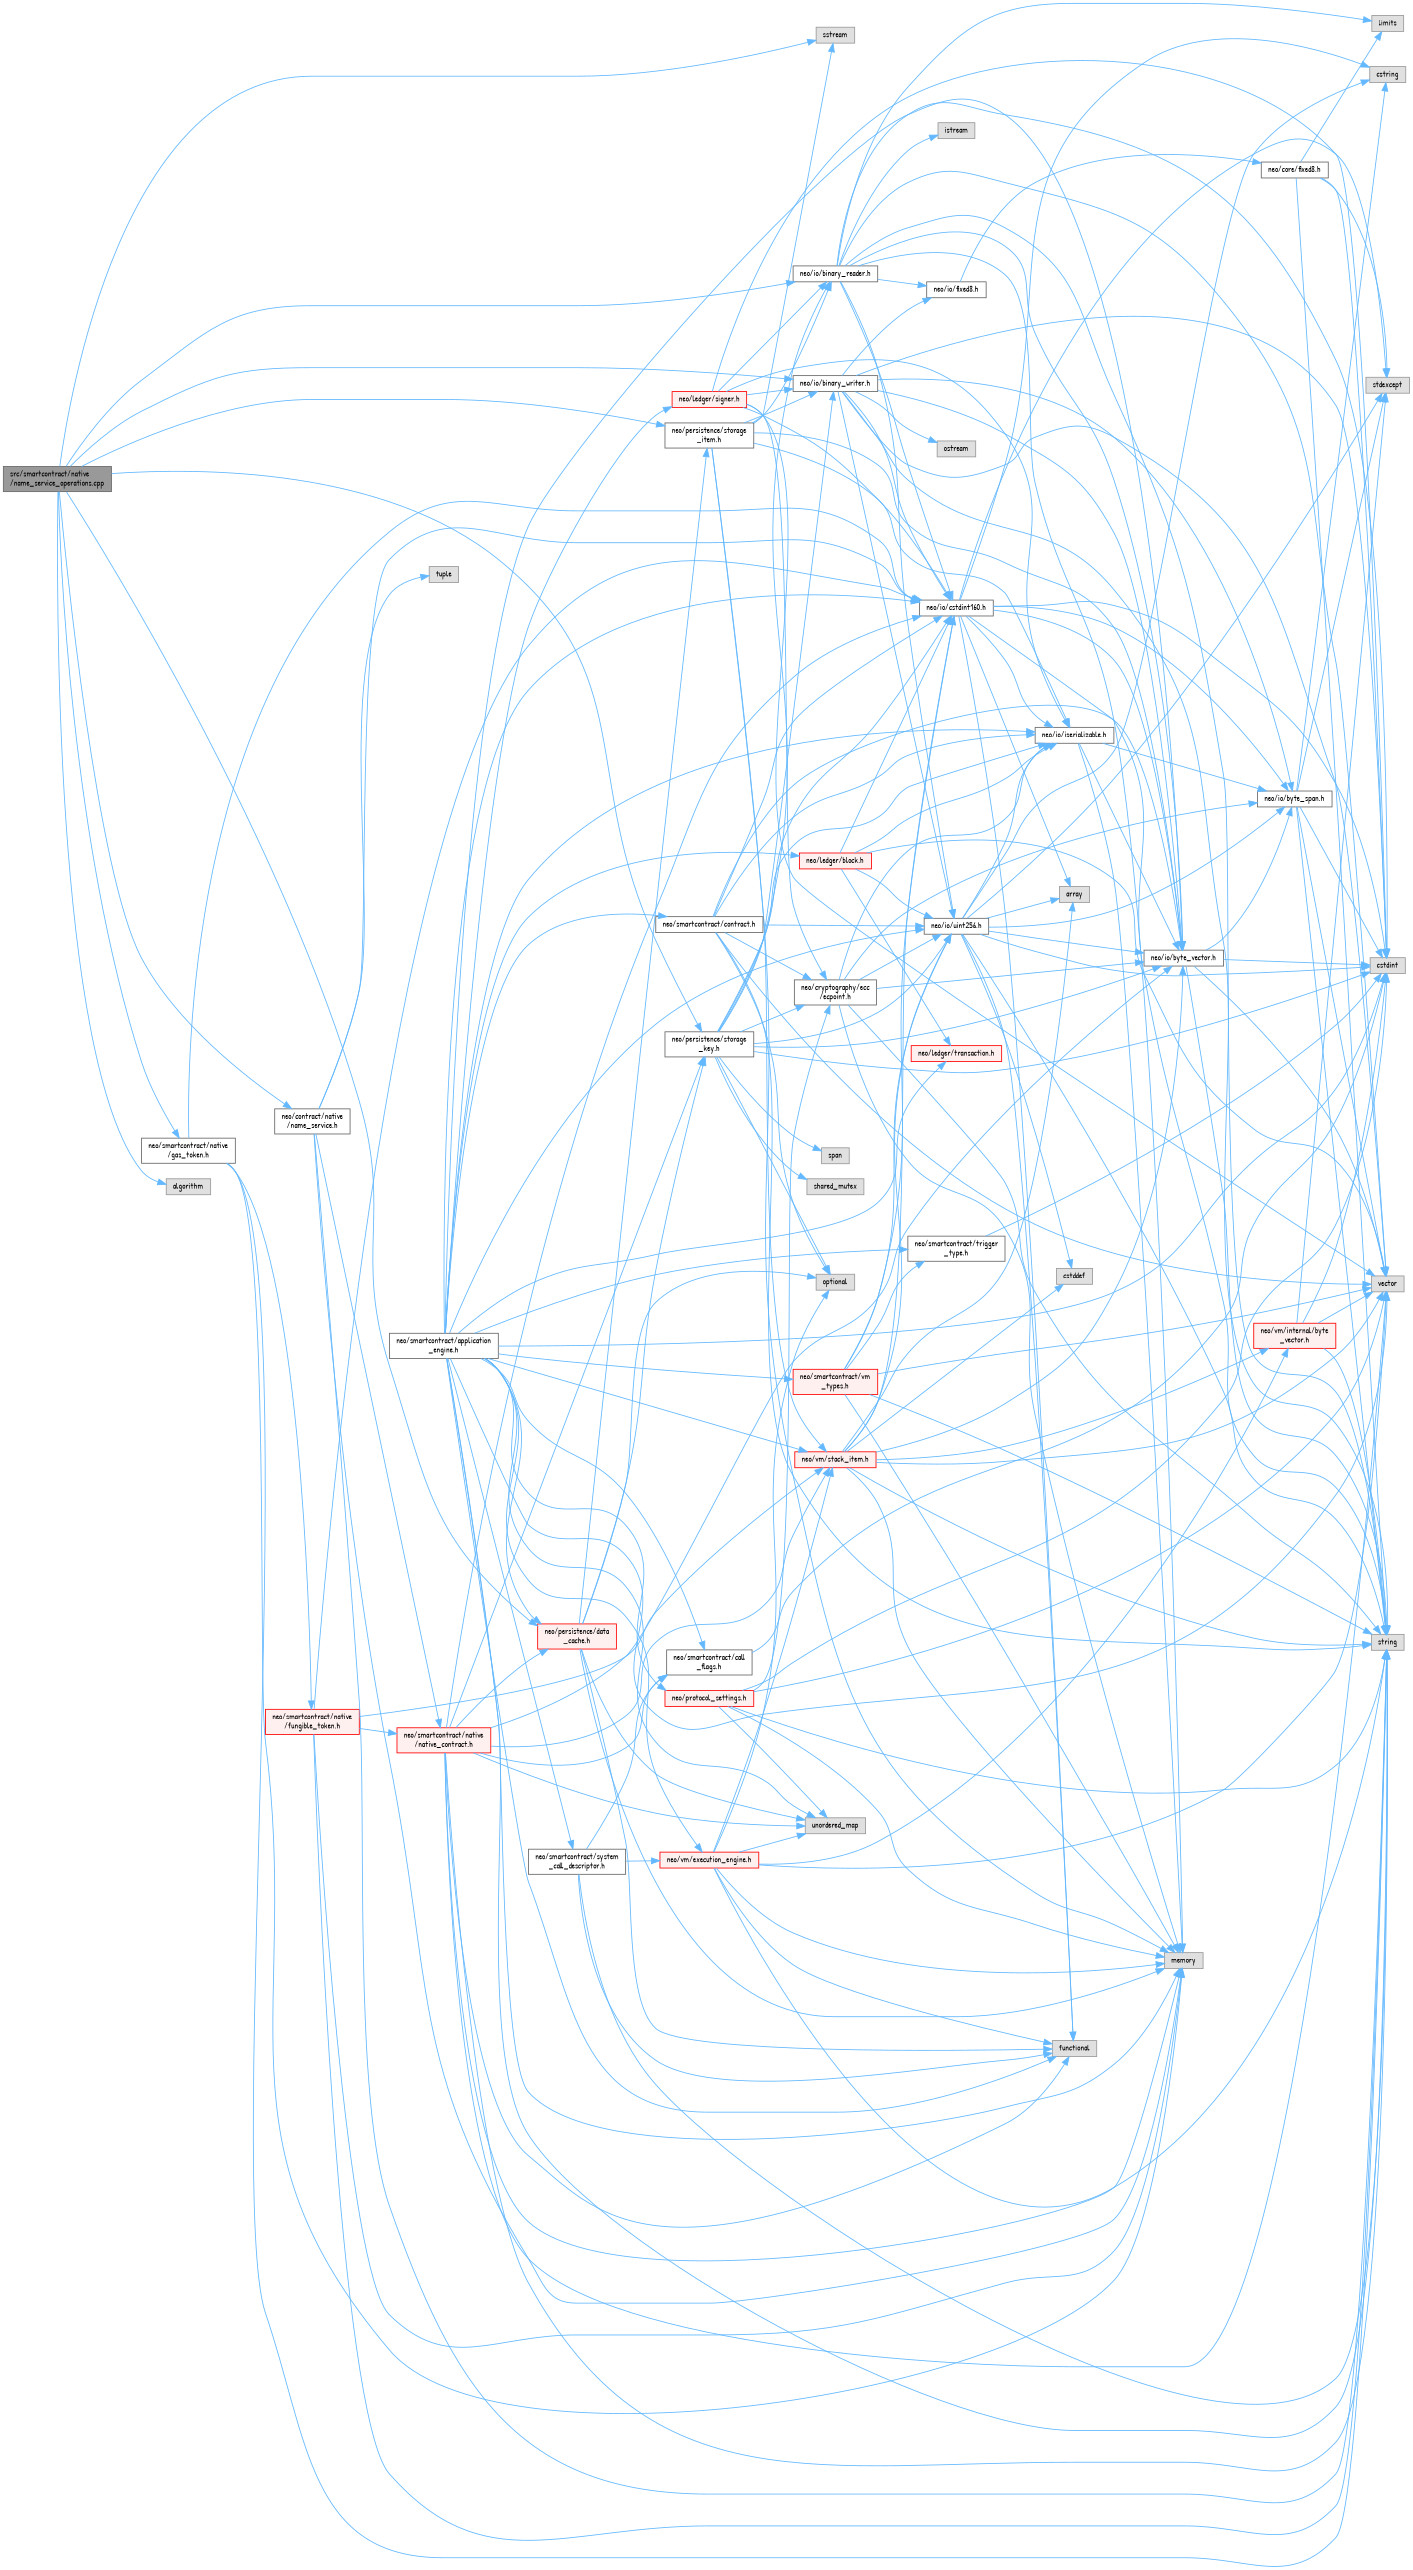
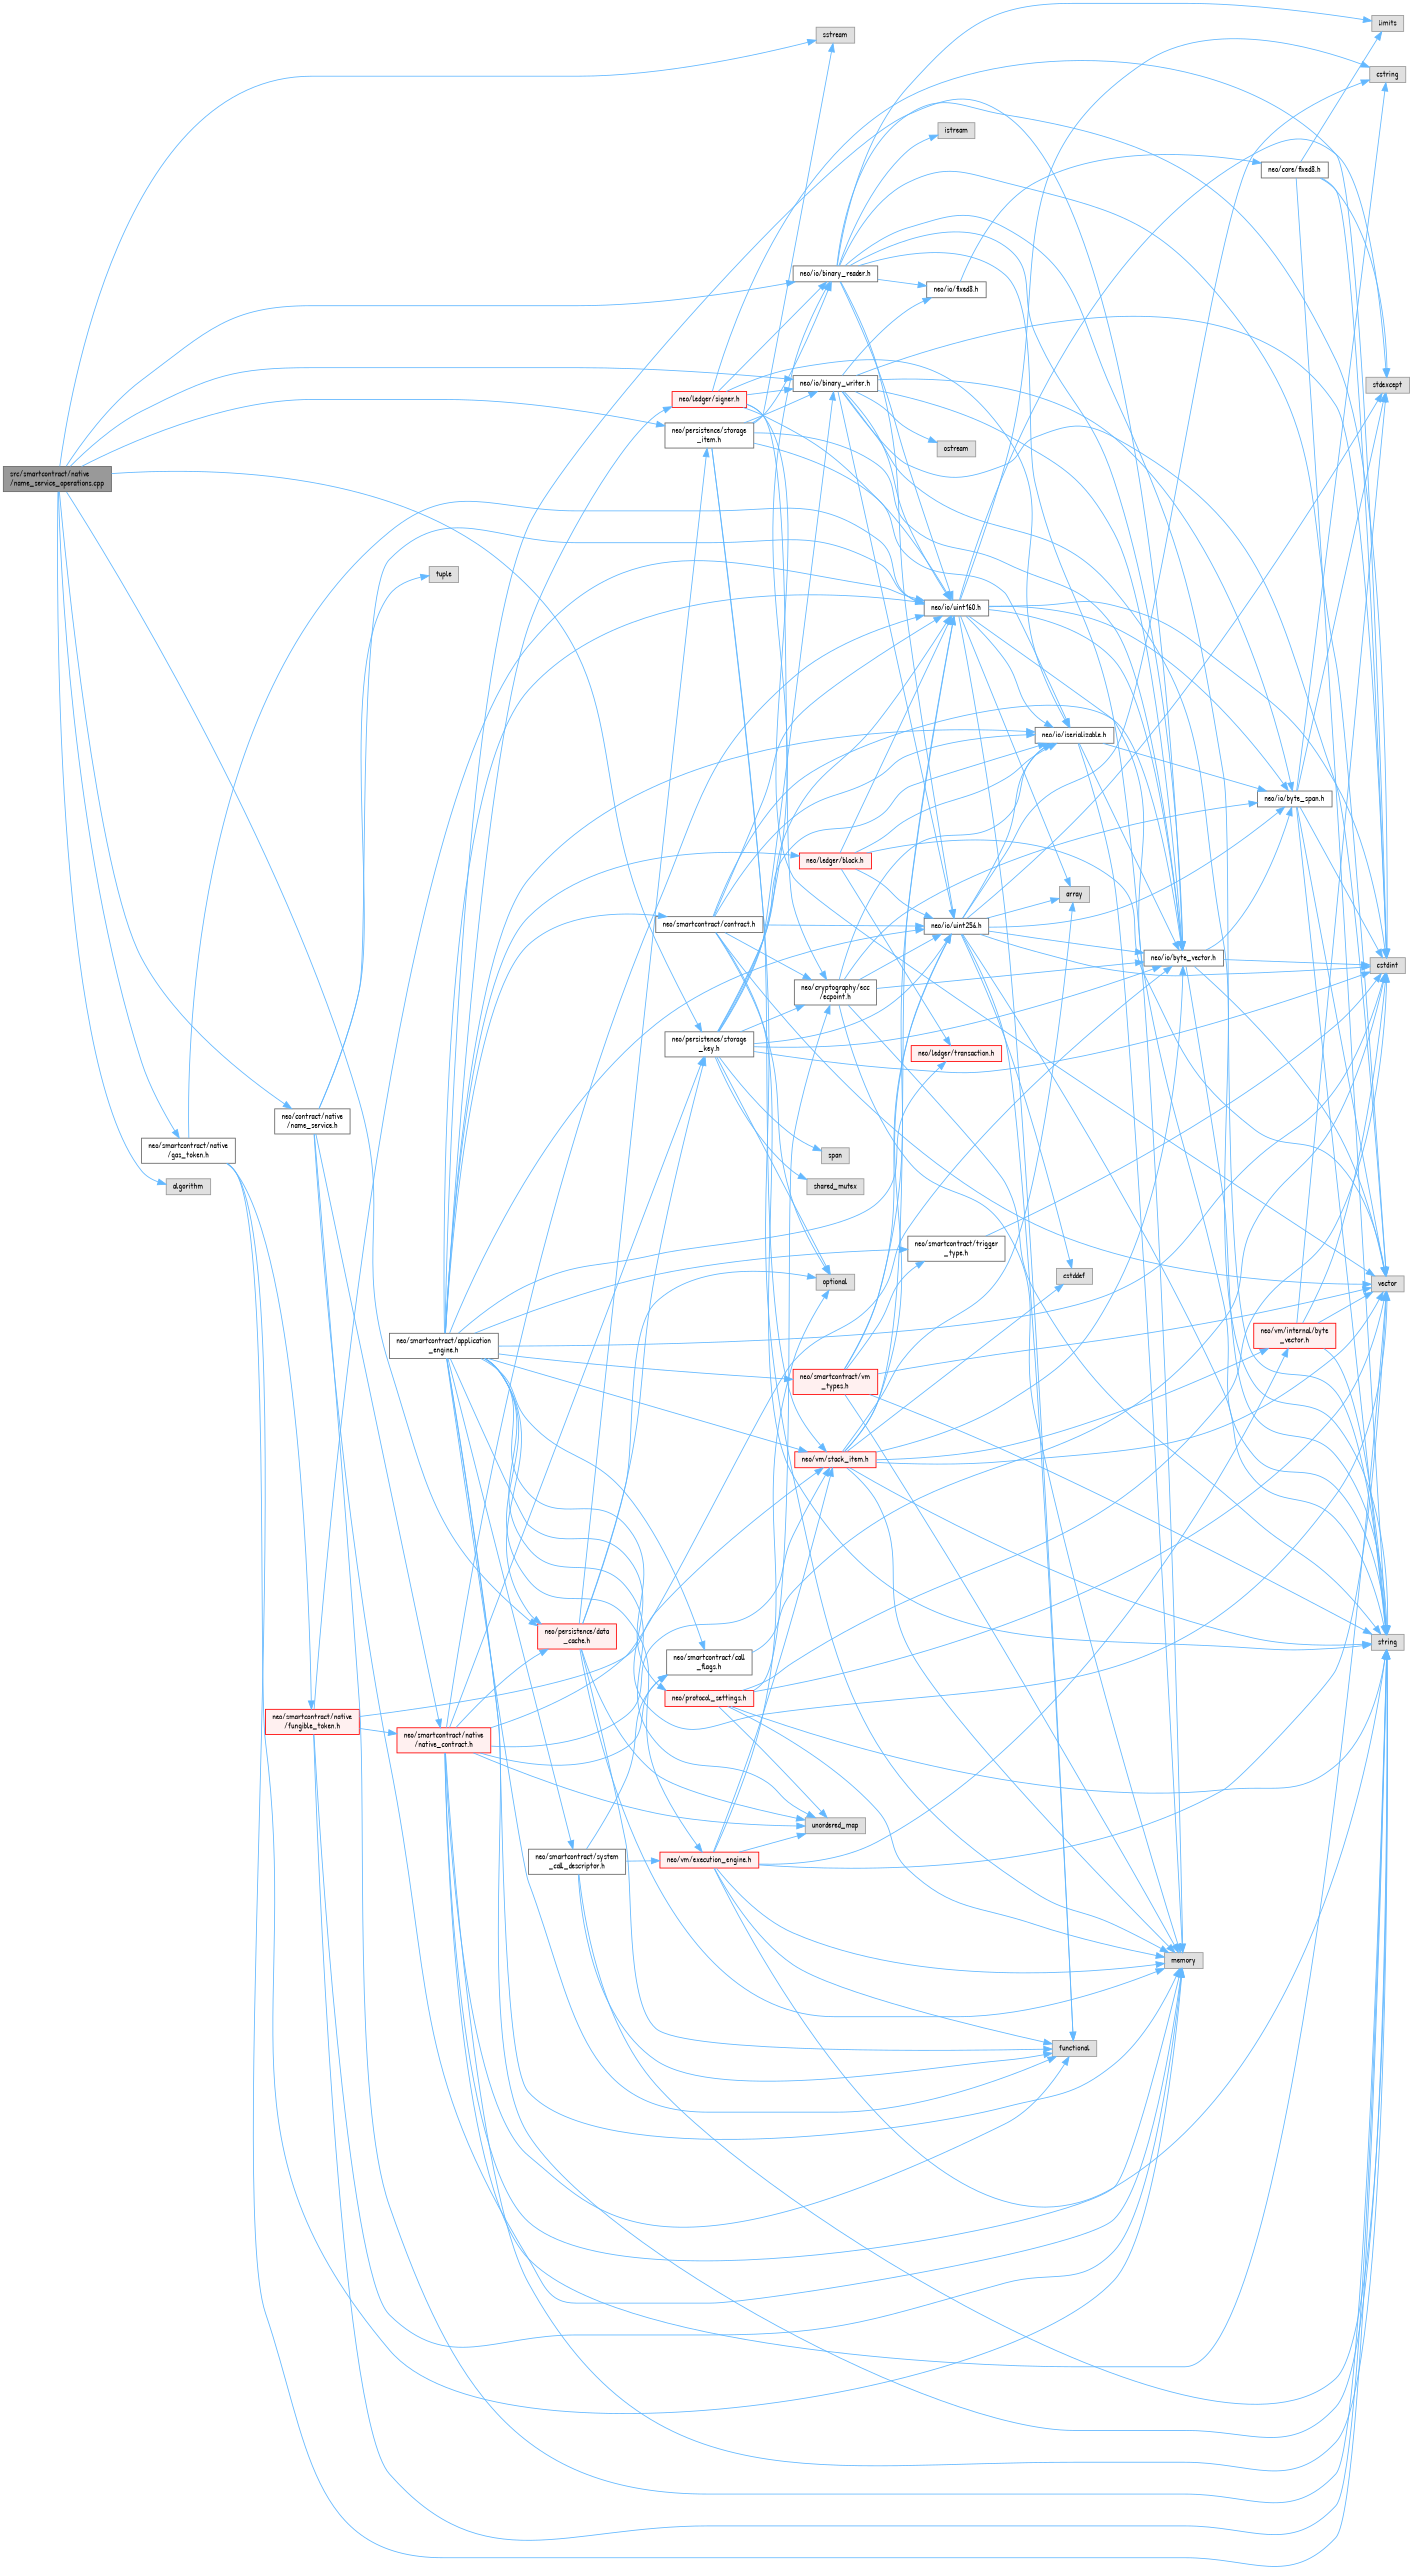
node "neo/io/cstdint160.h": label "neo/io/cstdint160.h" -> "neo/io/uint160.h"
